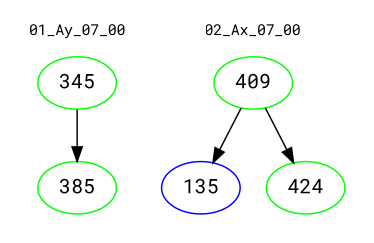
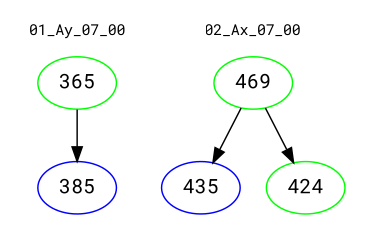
node "345": label "345" -> "365"
node "409": label "409" -> "469"
node "385": color green -> blue
node "135": label "135" -> "435"
